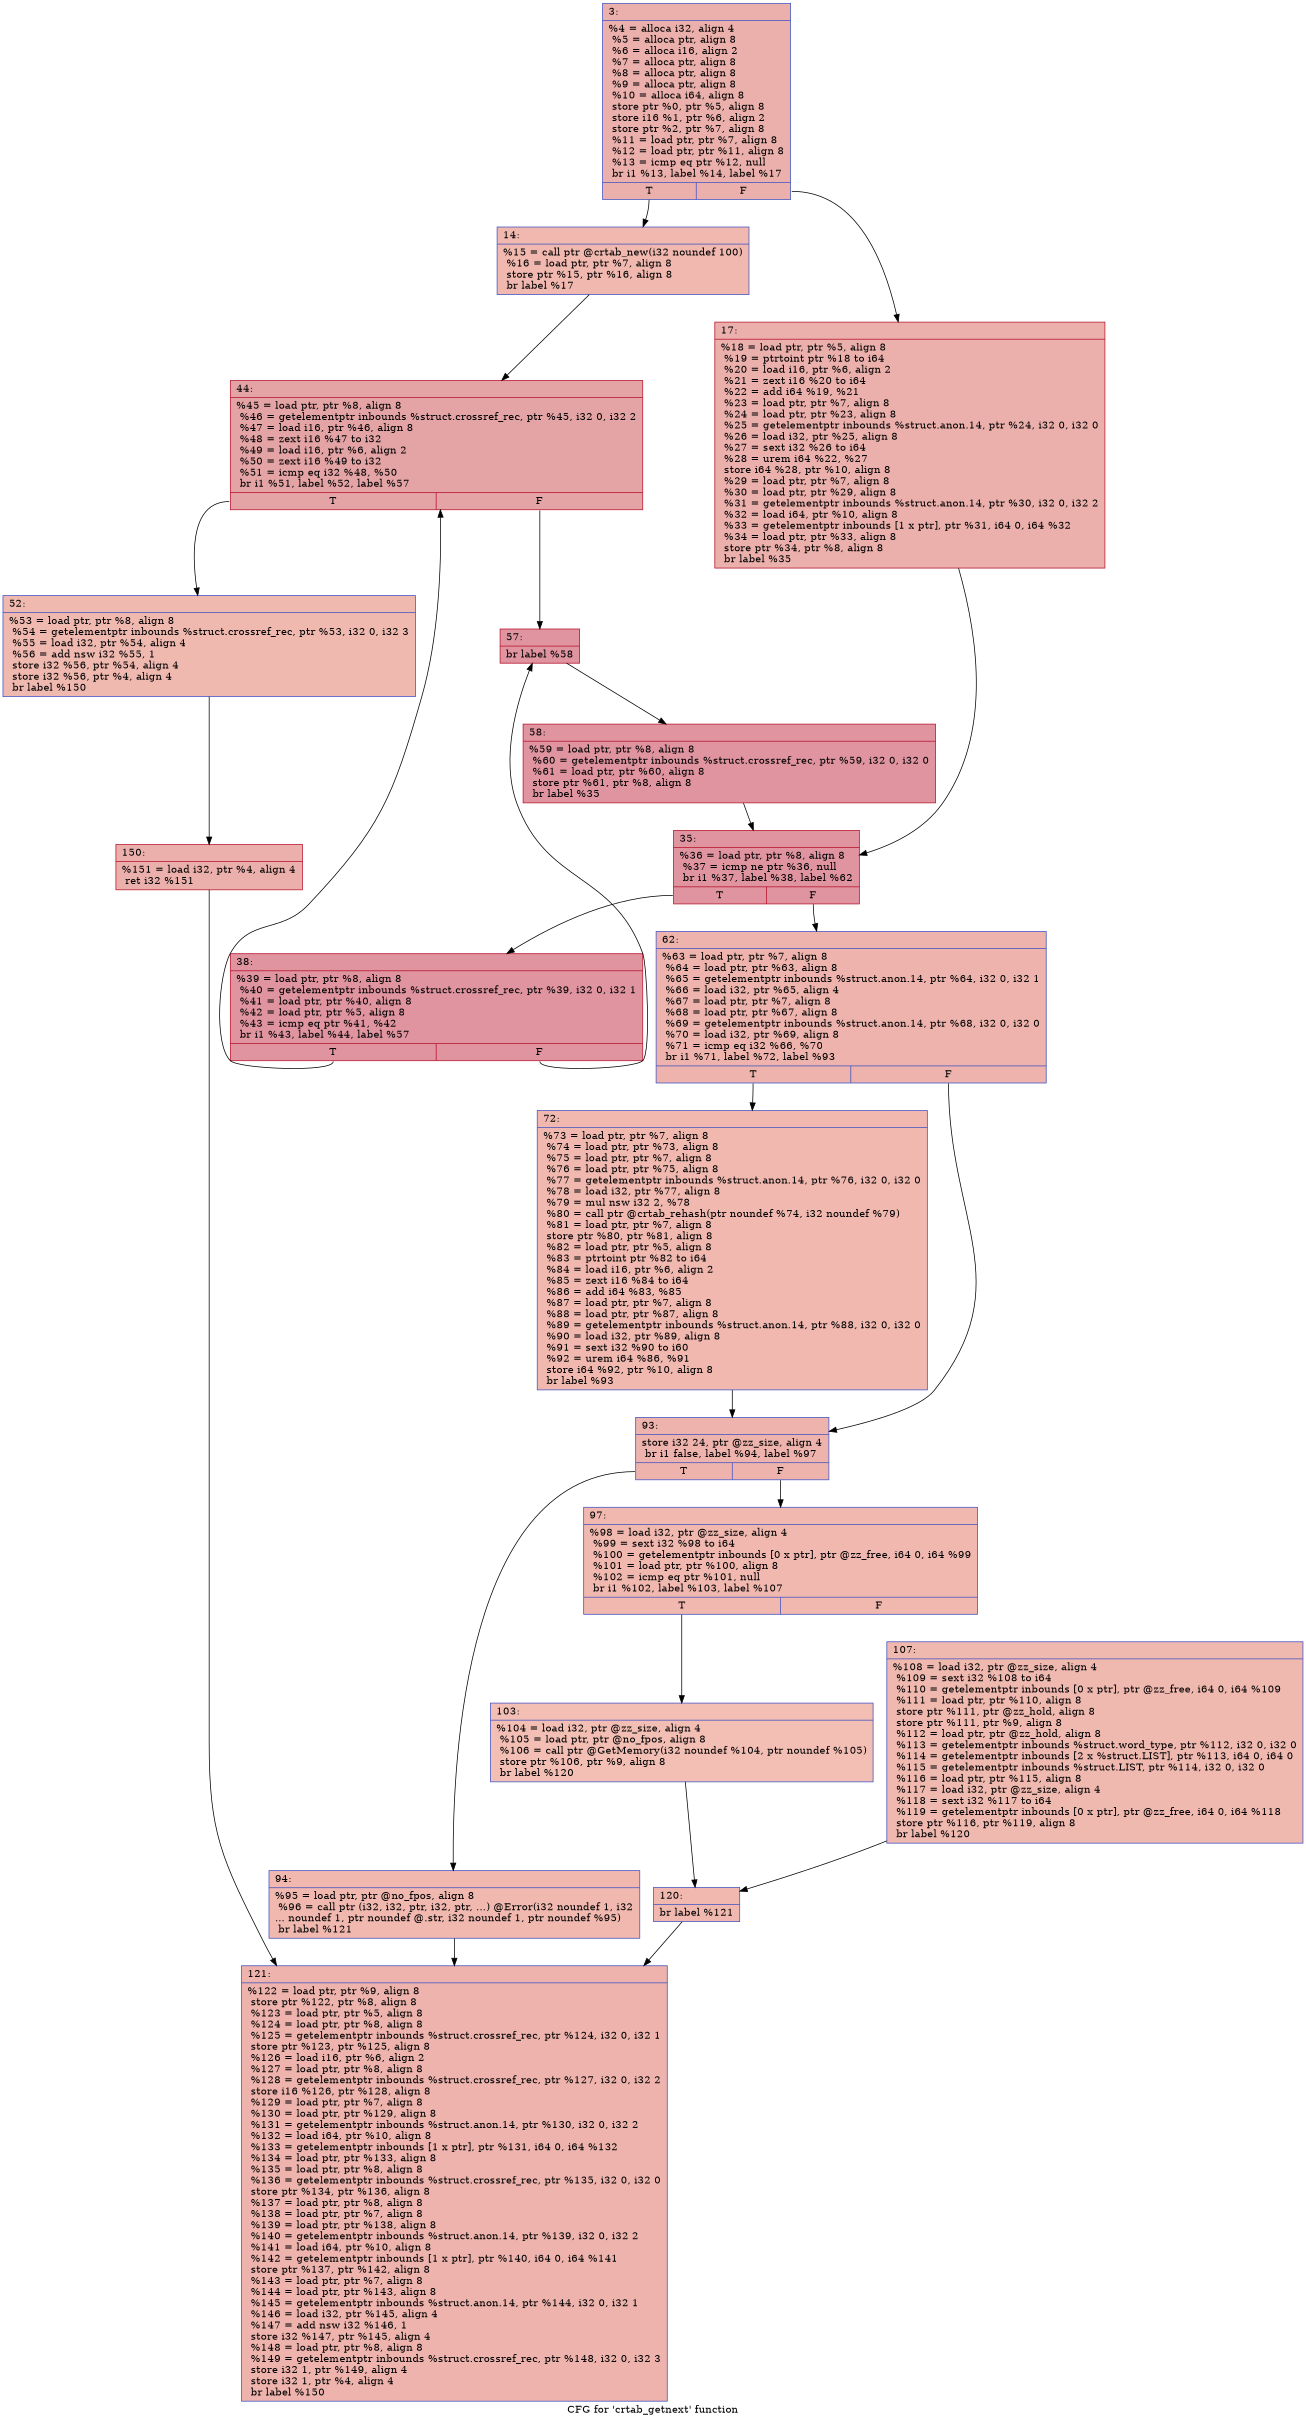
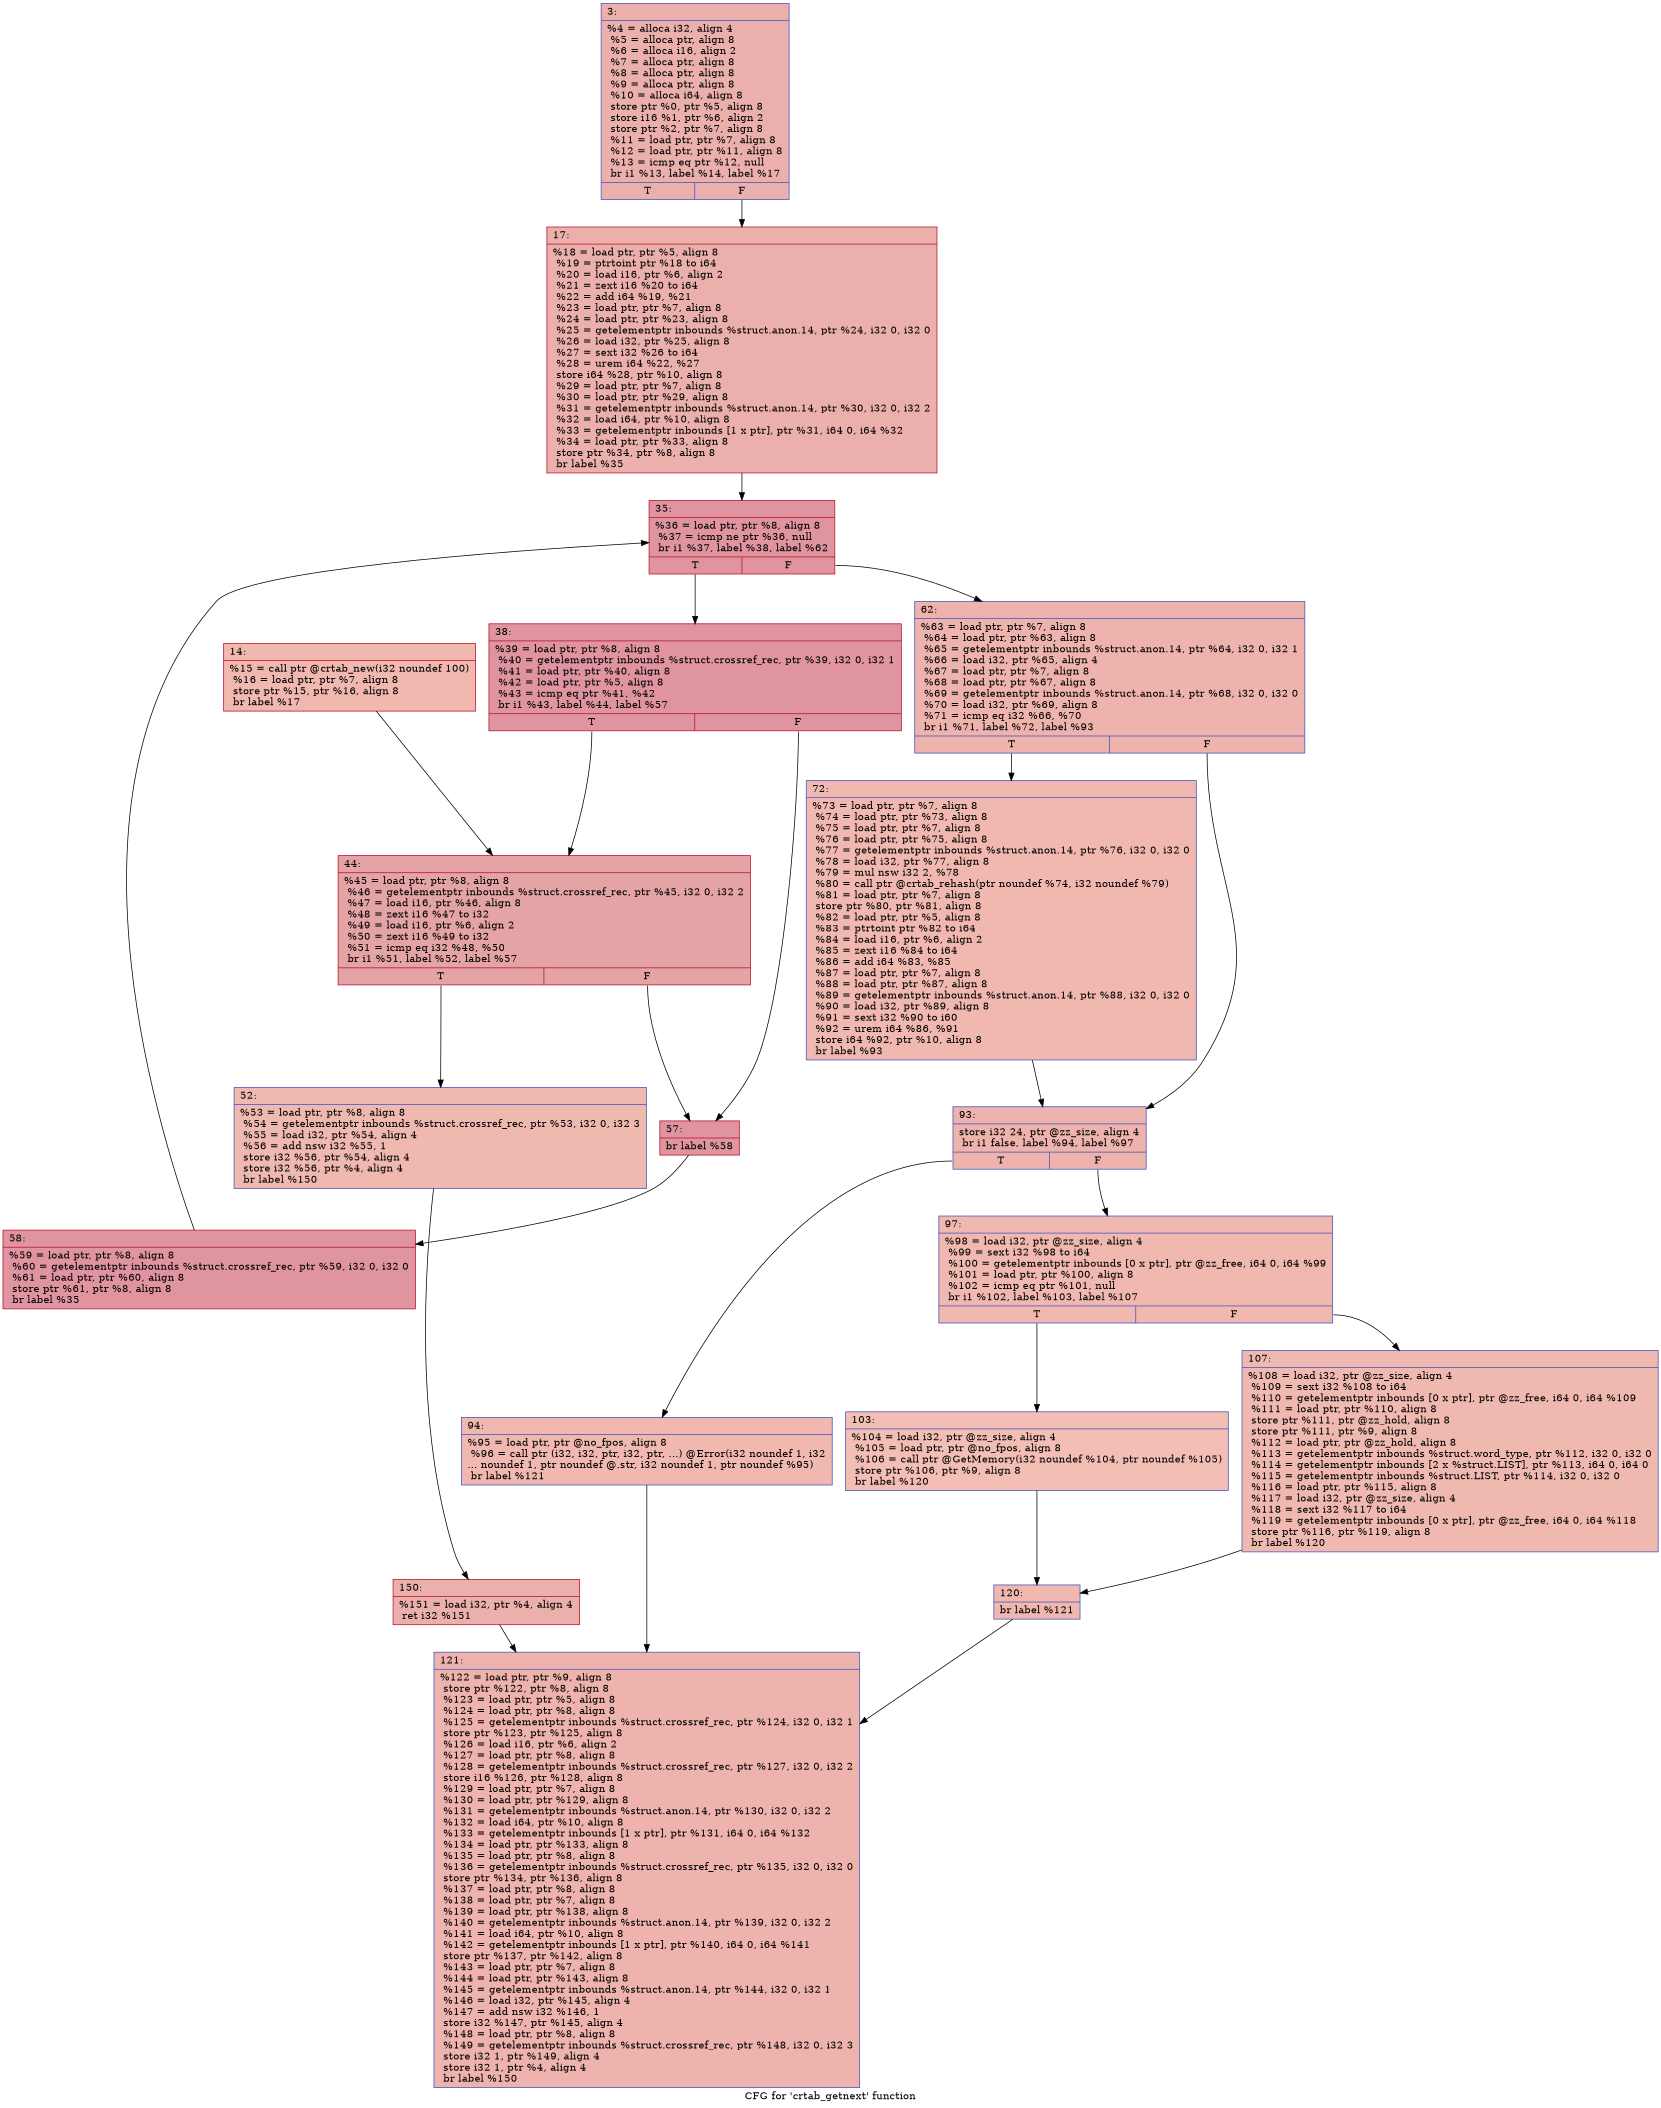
edge "3:" -> "14:": removed
node "14:": color #3d50c3ff -> #b70d28ff
edge "97:" -> "107:": added
